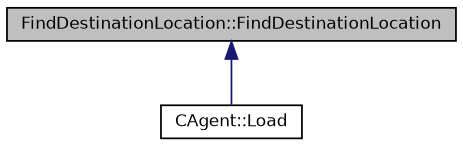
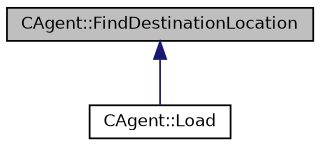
node "FindDestinationLocation::FindDestinationLocation": label "FindDestinationLocation::FindDestinationLocation" -> "CAgent::FindDestinationLocation"
